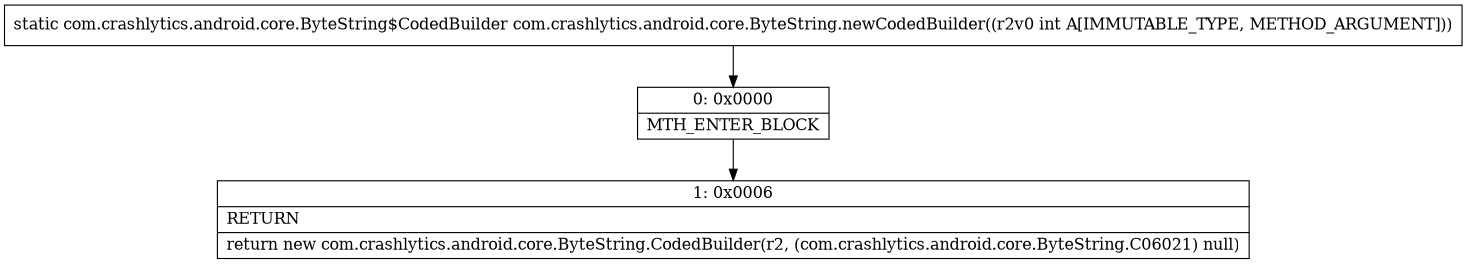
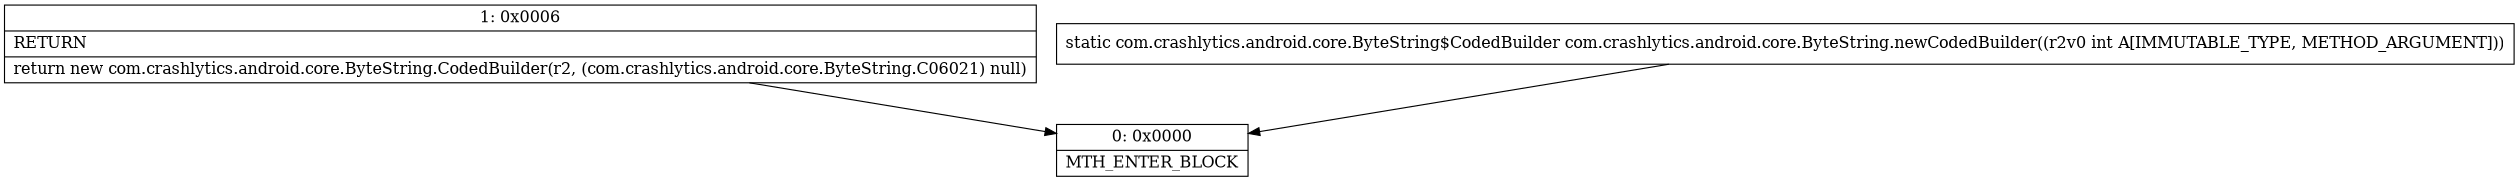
edge "0: 0x0000" -> "1: 0x0006": reversed
